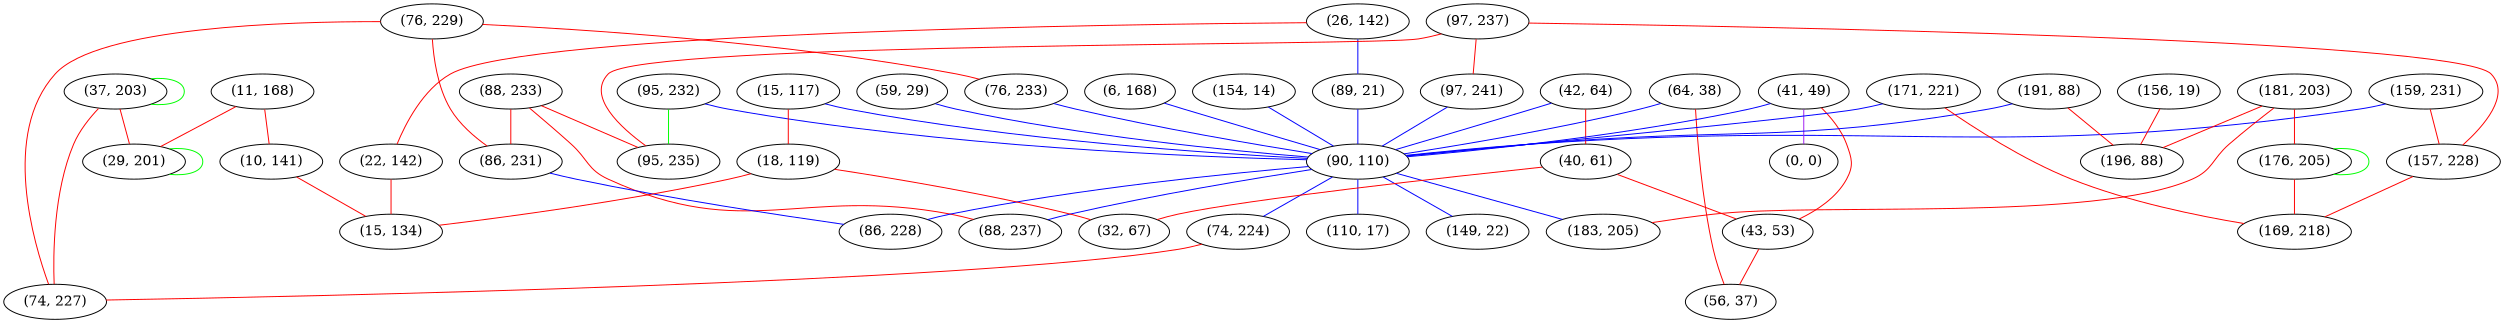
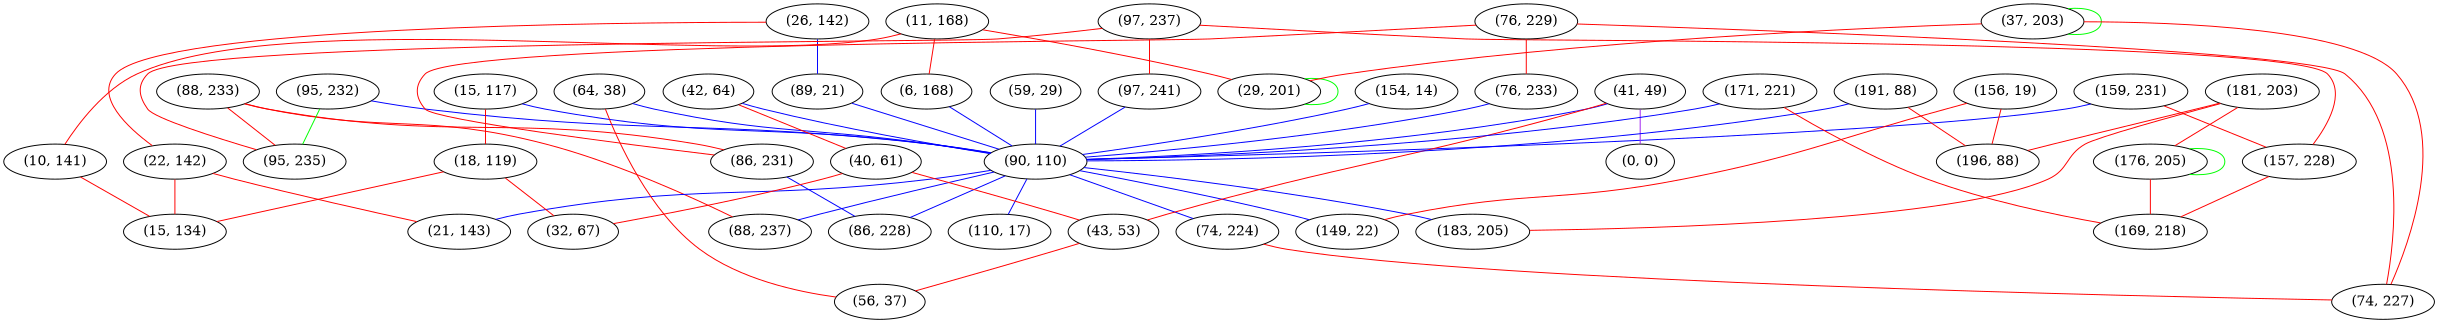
edge "(11, 168)" -- "(6, 168)": added
edge "(156, 19)" -- "(149, 22)": added
node "(21, 143)": added
